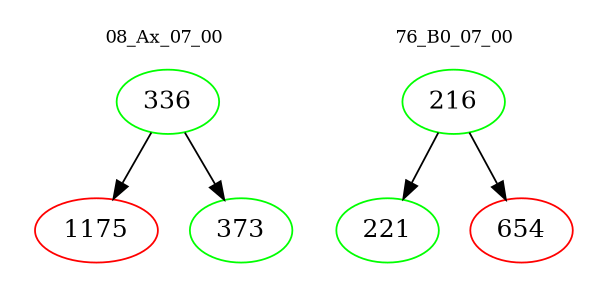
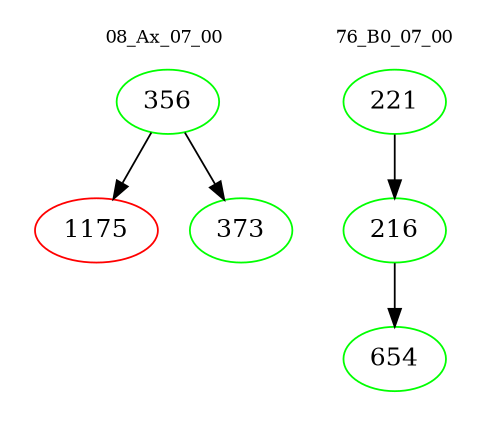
node "336": label "336" -> "356"
edge "216" -> "221": reversed
node "654": color red -> green
